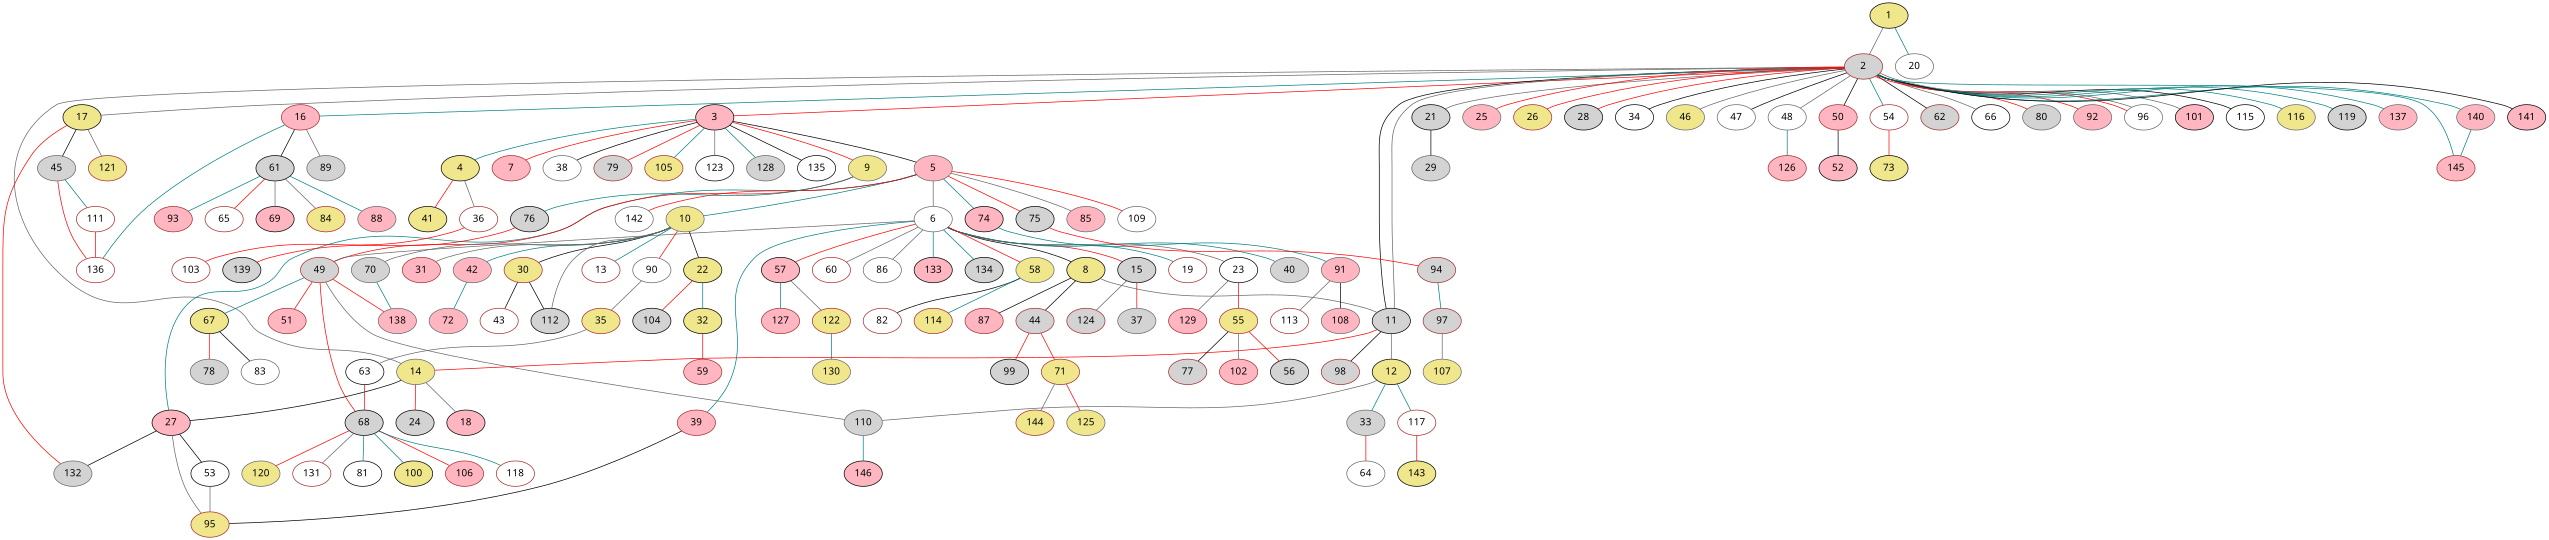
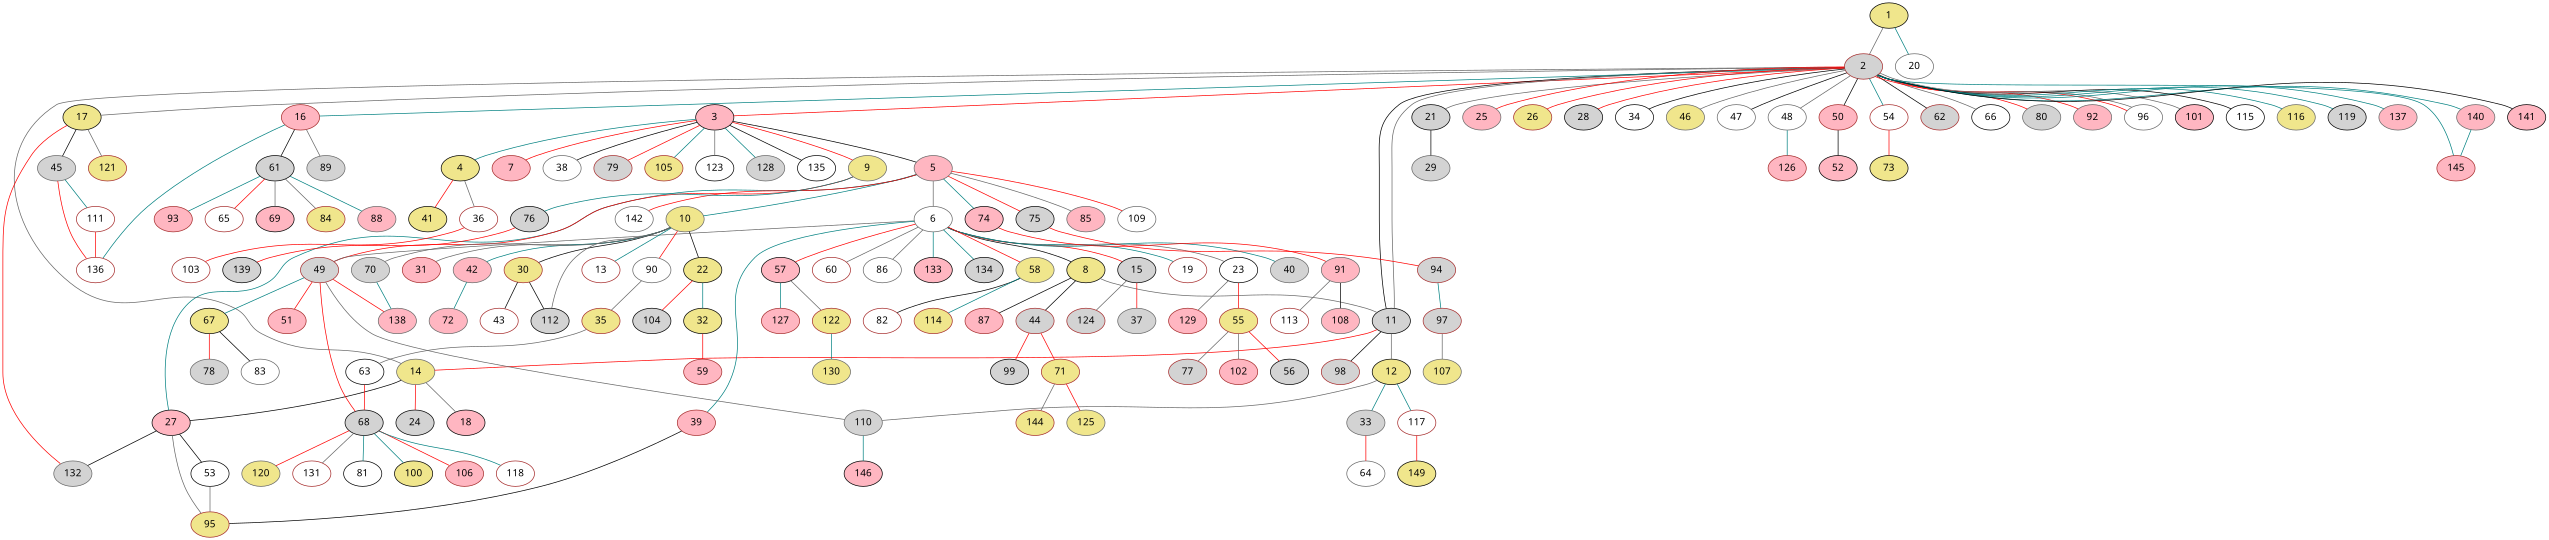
edge "74" -- "91": color teal -> red
edge "55" -- "77": color black -> gray40
node "143": label "143" -> "149"
